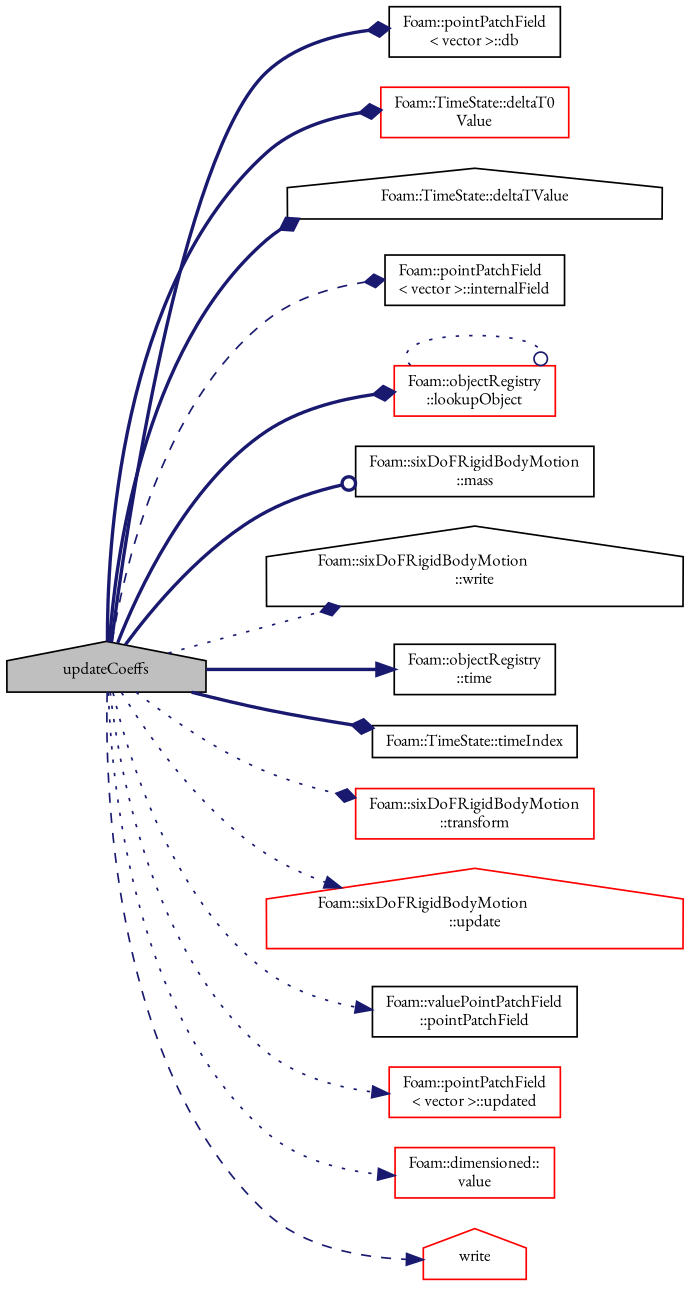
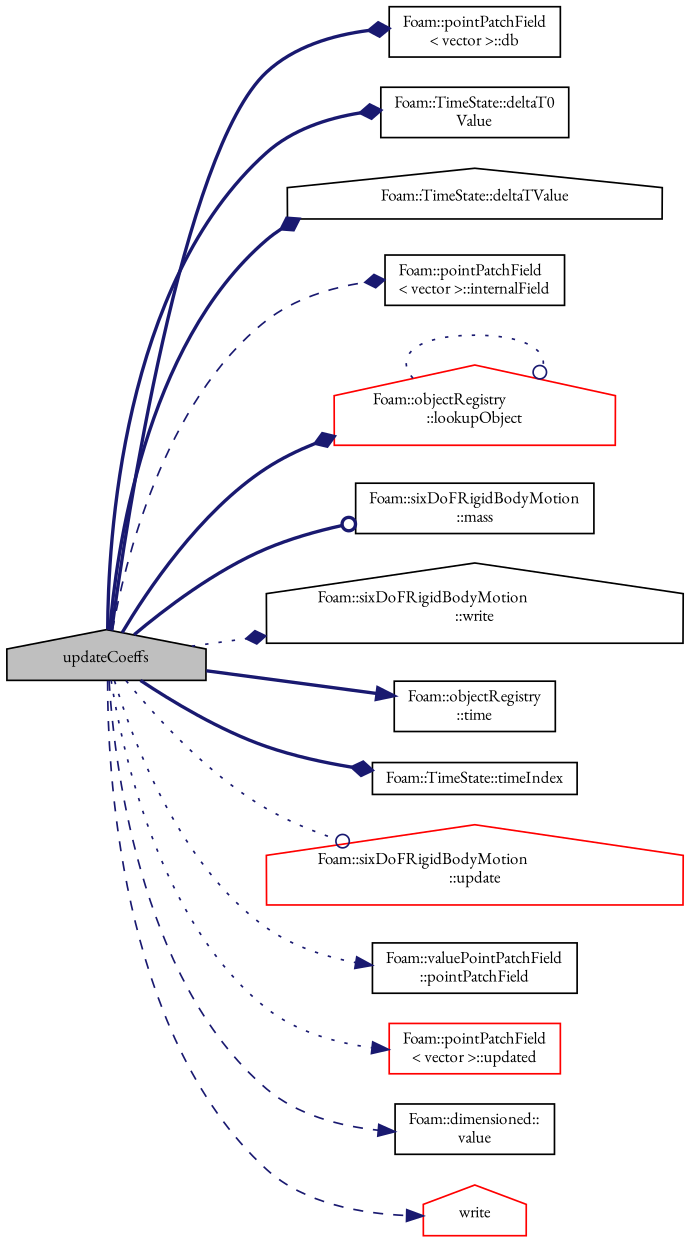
node "Foam::TimeState::deltaT0 Value": color red -> black
node "Foam::objectRegistry ::lookupObject": shape box -> house
edge "updateCoeffs" -> "Foam::sixDoFRigidBodyMotion ::update": arrowhead normal -> odot
node "Foam::sixDoFRigidBodyMotion ::transform": removed
edge "updateCoeffs" -> "Foam::dimensioned:: value": style dotted -> dashed
node "Foam::dimensioned:: value": color red -> black
